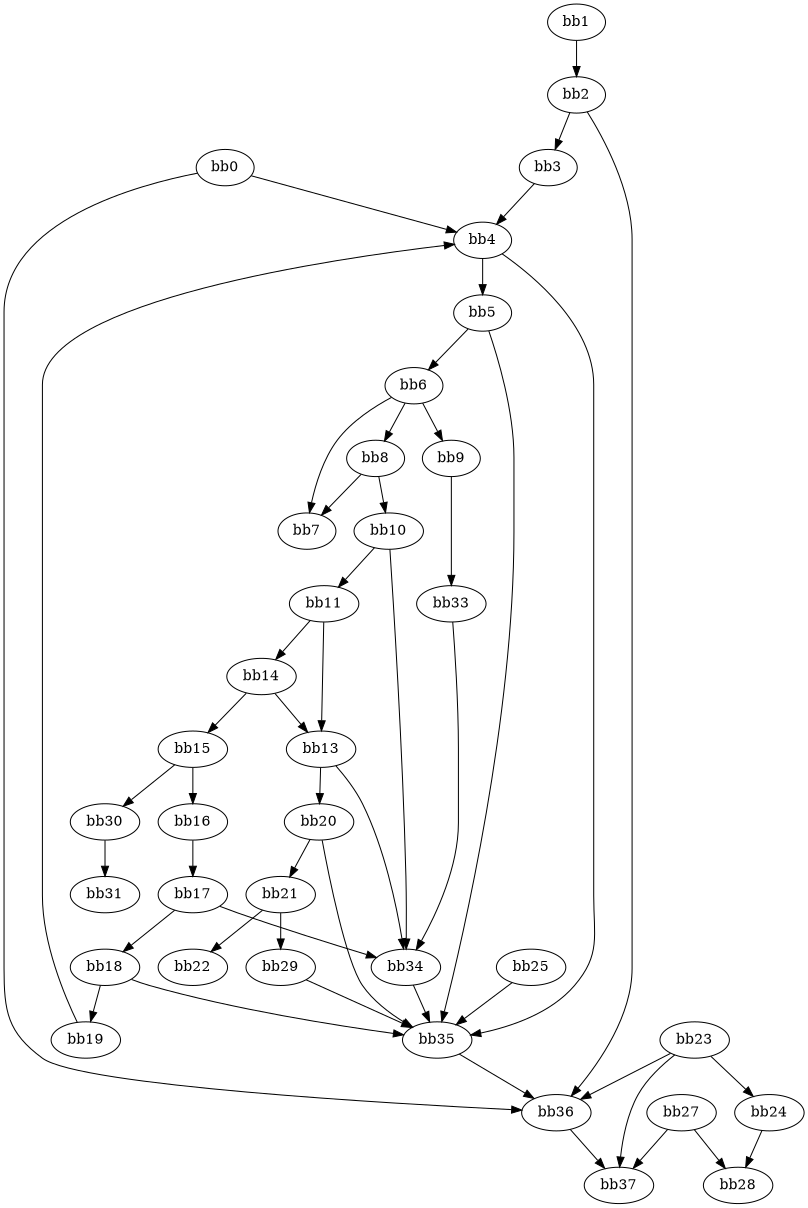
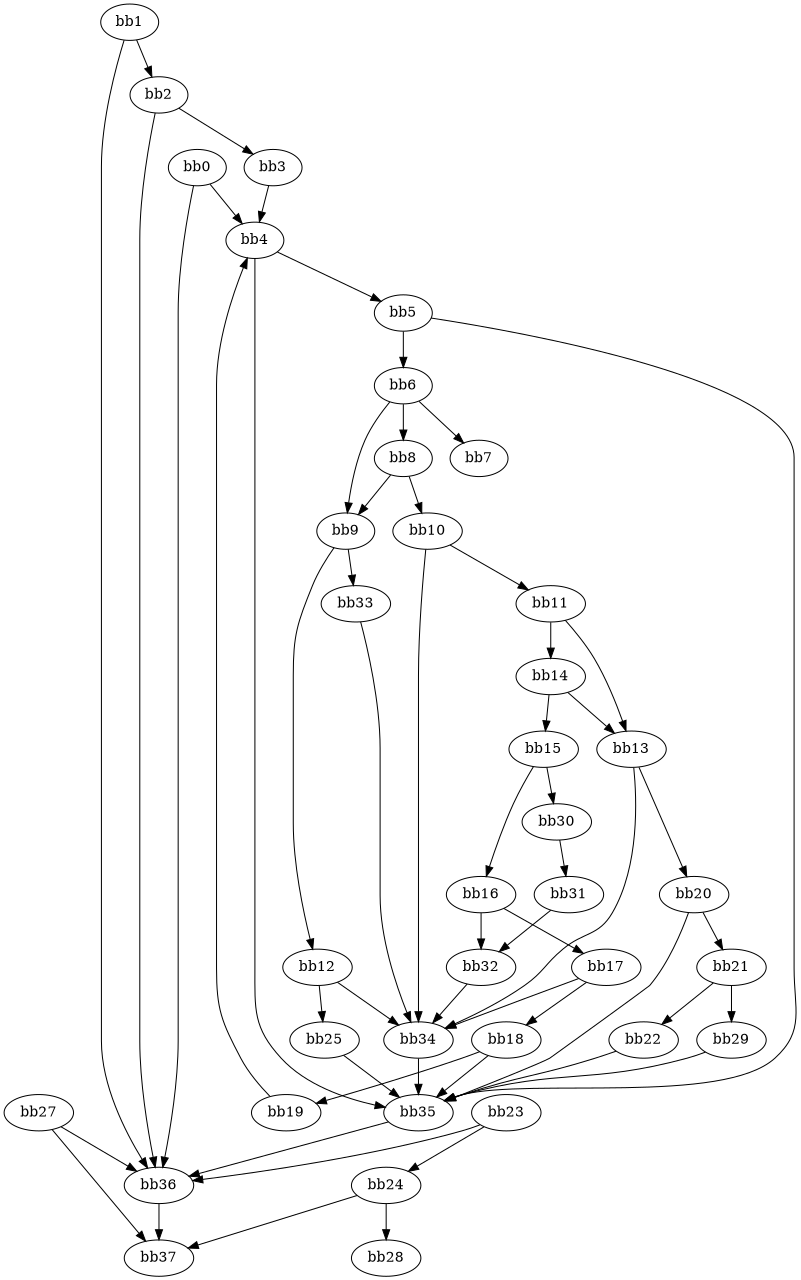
edge "bb8" -> "bb7": now "bb8" -> "bb9"
edge "bb1" -> "bb36": added
node "bb12": added
node "bb32": added
edge "bb22" -> "bb35": added
edge "bb23" -> "bb37": now "bb24" -> "bb37"
edge "bb27" -> "bb28": now "bb27" -> "bb36"
